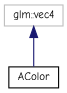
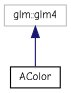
node "glm::vec4": label "glm::vec4" -> "glm::glm4"
